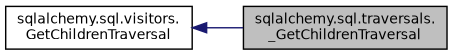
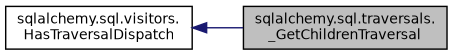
node "sqlalchemy.sql.visitors. GetChildrenTraversal": label "sqlalchemy.sql.visitors. GetChildrenTraversal" -> "sqlalchemy.sql.visitors. HasTraversalDispatch"
